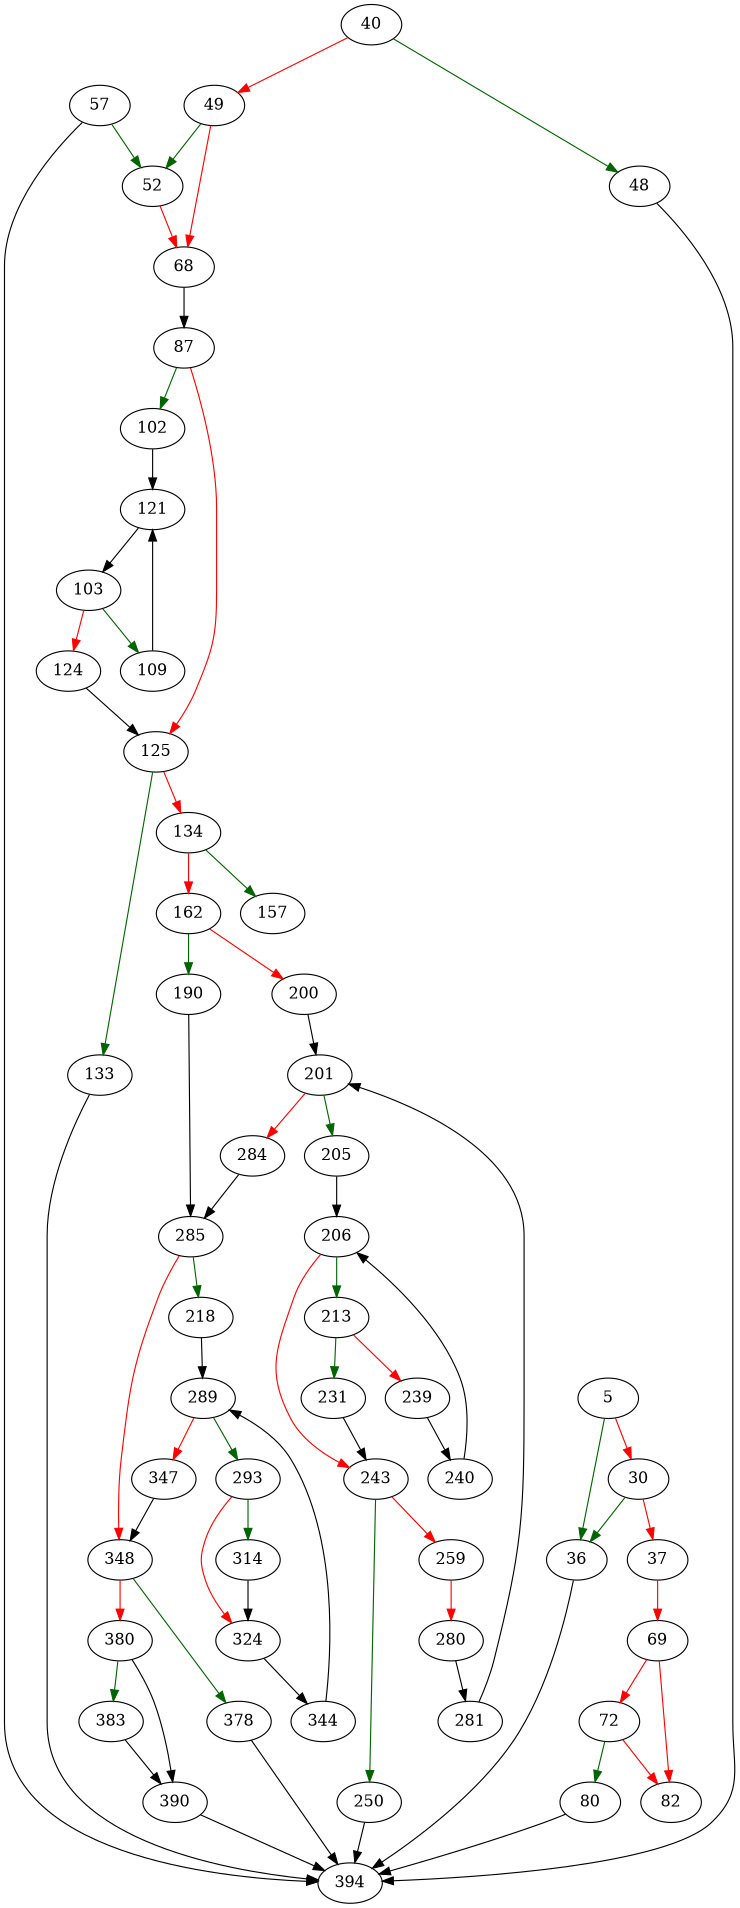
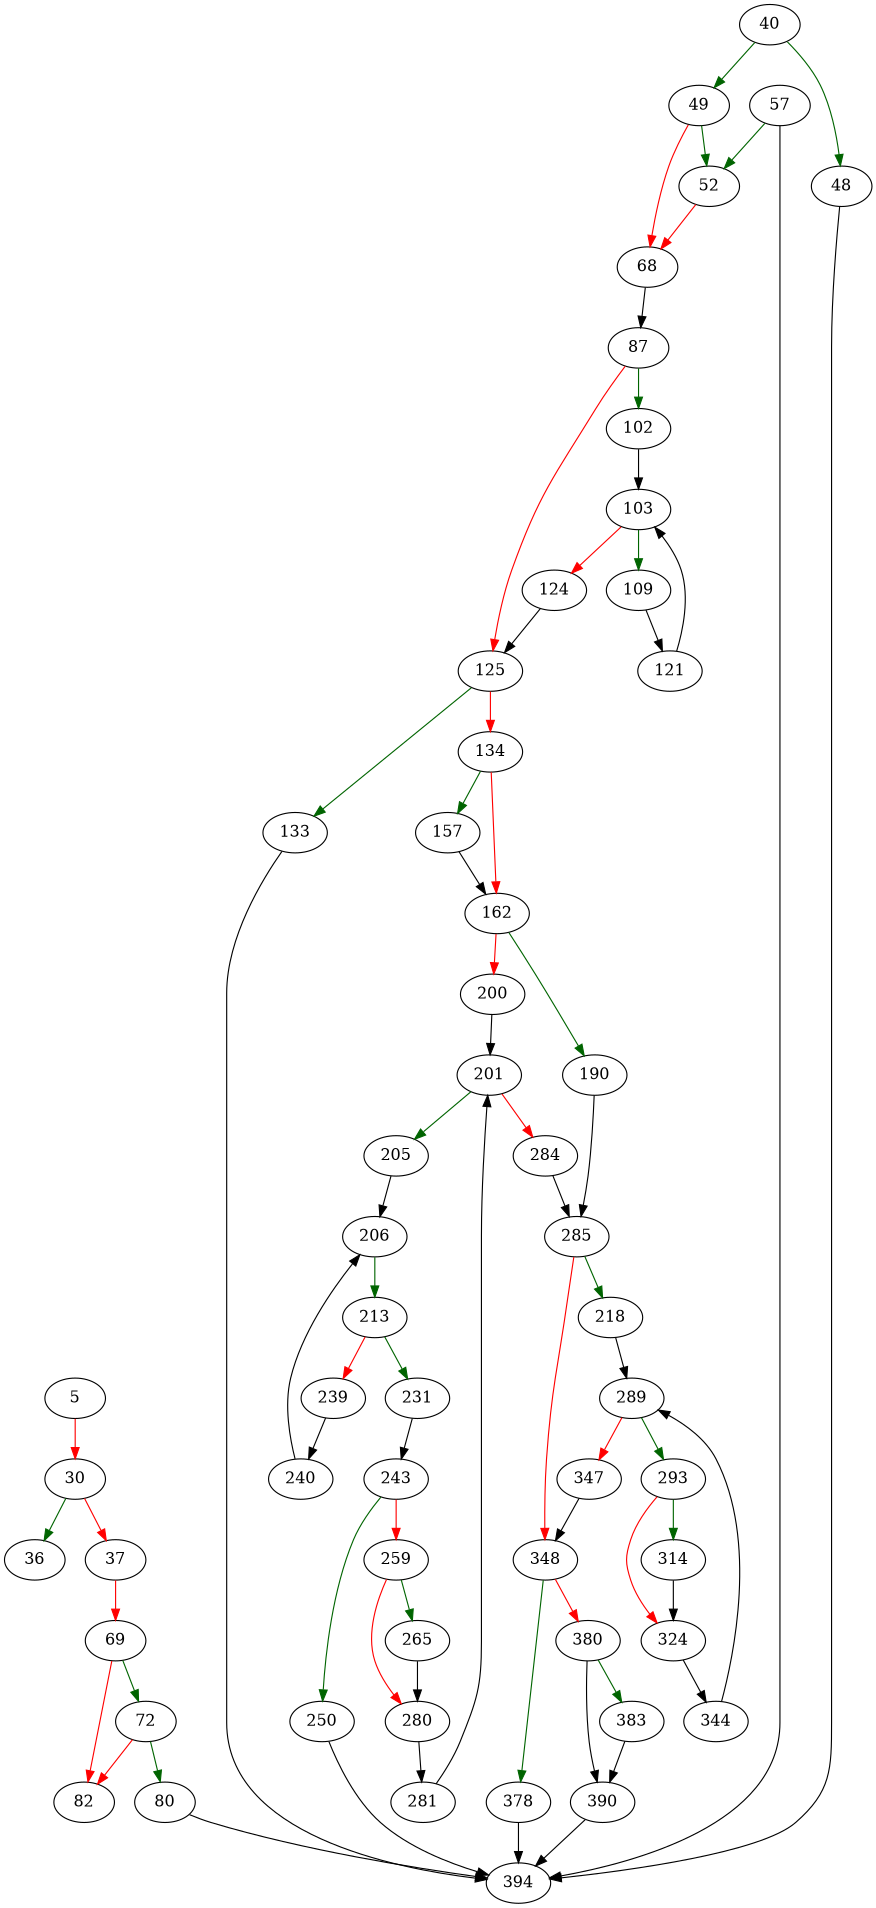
edge "40" -> "49": color red -> darkgreen
edge "102" -> "121": now "102" -> "103"
edge "157" -> "162": added
edge "206" -> "243": removed
edge "5" -> "36": removed
node "265": added
edge "69" -> "72": color red -> darkgreen
edge "36" -> "394": removed
